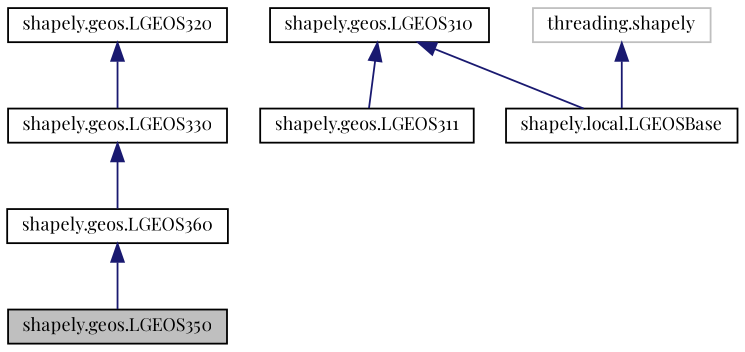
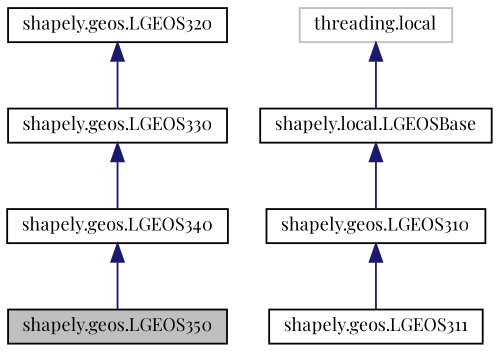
node "threading.shapely": label "threading.shapely" -> "threading.local"
edge "shapely.local.LGEOSBase" -> "shapely.geos.LGEOS310": reversed
node "shapely.geos.LGEOS360": label "shapely.geos.LGEOS360" -> "shapely.geos.LGEOS340"
